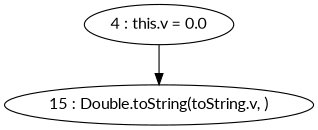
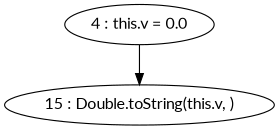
node "15 : Double.toString(toString.v, )": label "15 : Double.toString(toString.v, )" -> "15 : Double.toString(this.v, )"
